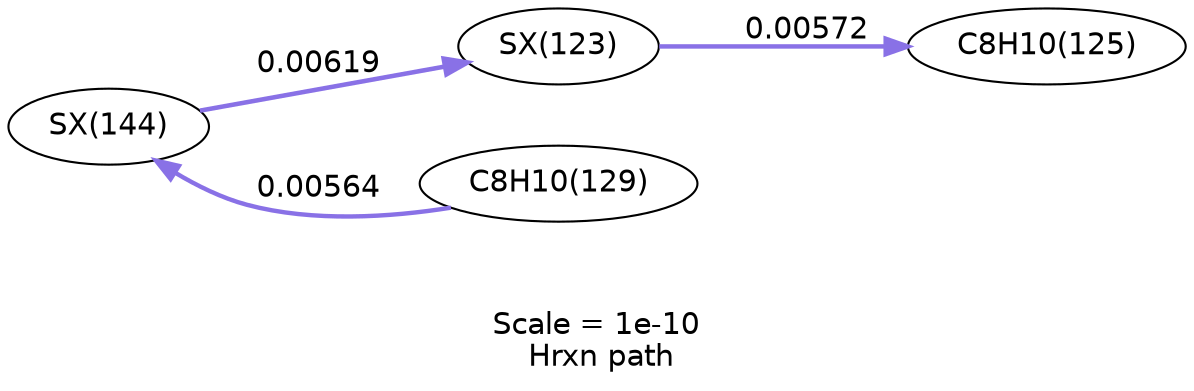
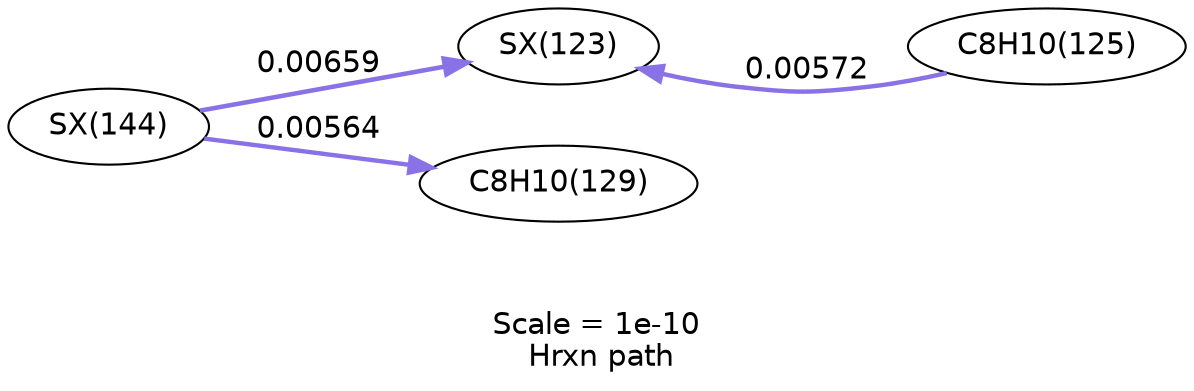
edge "SX(123)" -> "C8H10(125)": reversed
edge "SX(144)" -> "SX(123)": label " 0.00619" -> " 0.00659"
edge "C8H10(129)" -> "SX(144)": reversed
